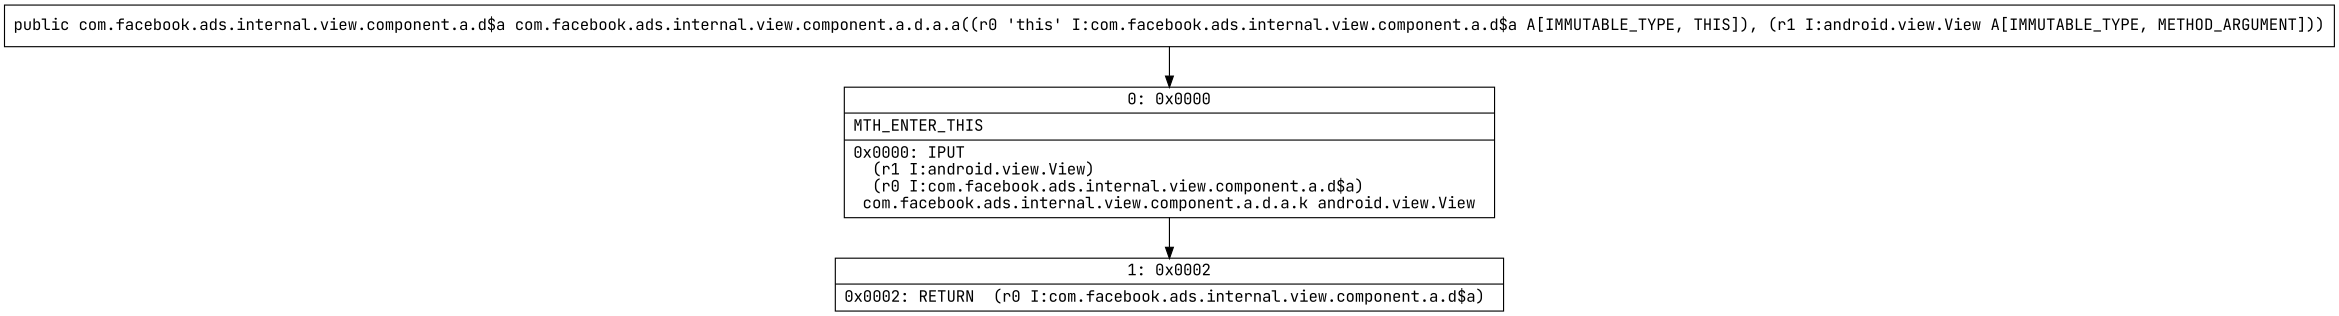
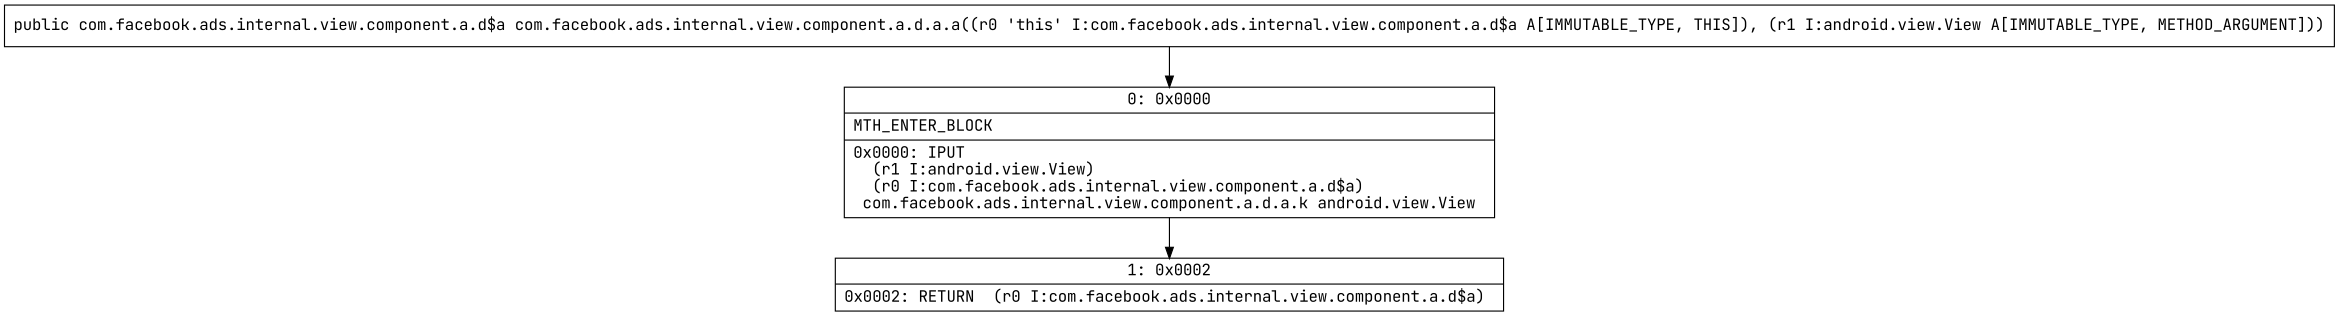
node "0: 0x0000": text "MTH_ENTER_THIS" -> "MTH_ENTER_BLOCK"
